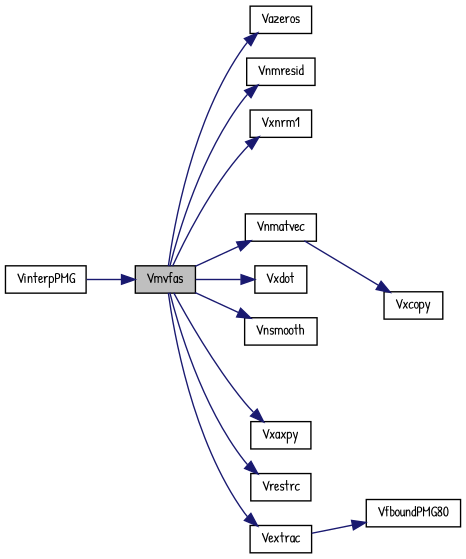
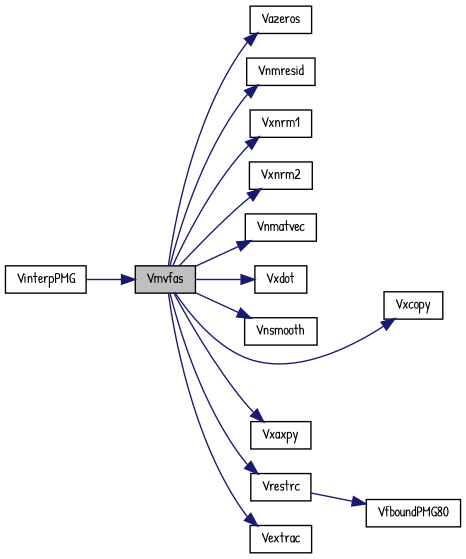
node "Vxnrm2": added
edge "Vnmatvec" -> "Vxcopy": now "Vmvfas" -> "Vxcopy"
edge "Vextrac" -> "VfboundPMG80": now "Vrestrc" -> "VfboundPMG80"
